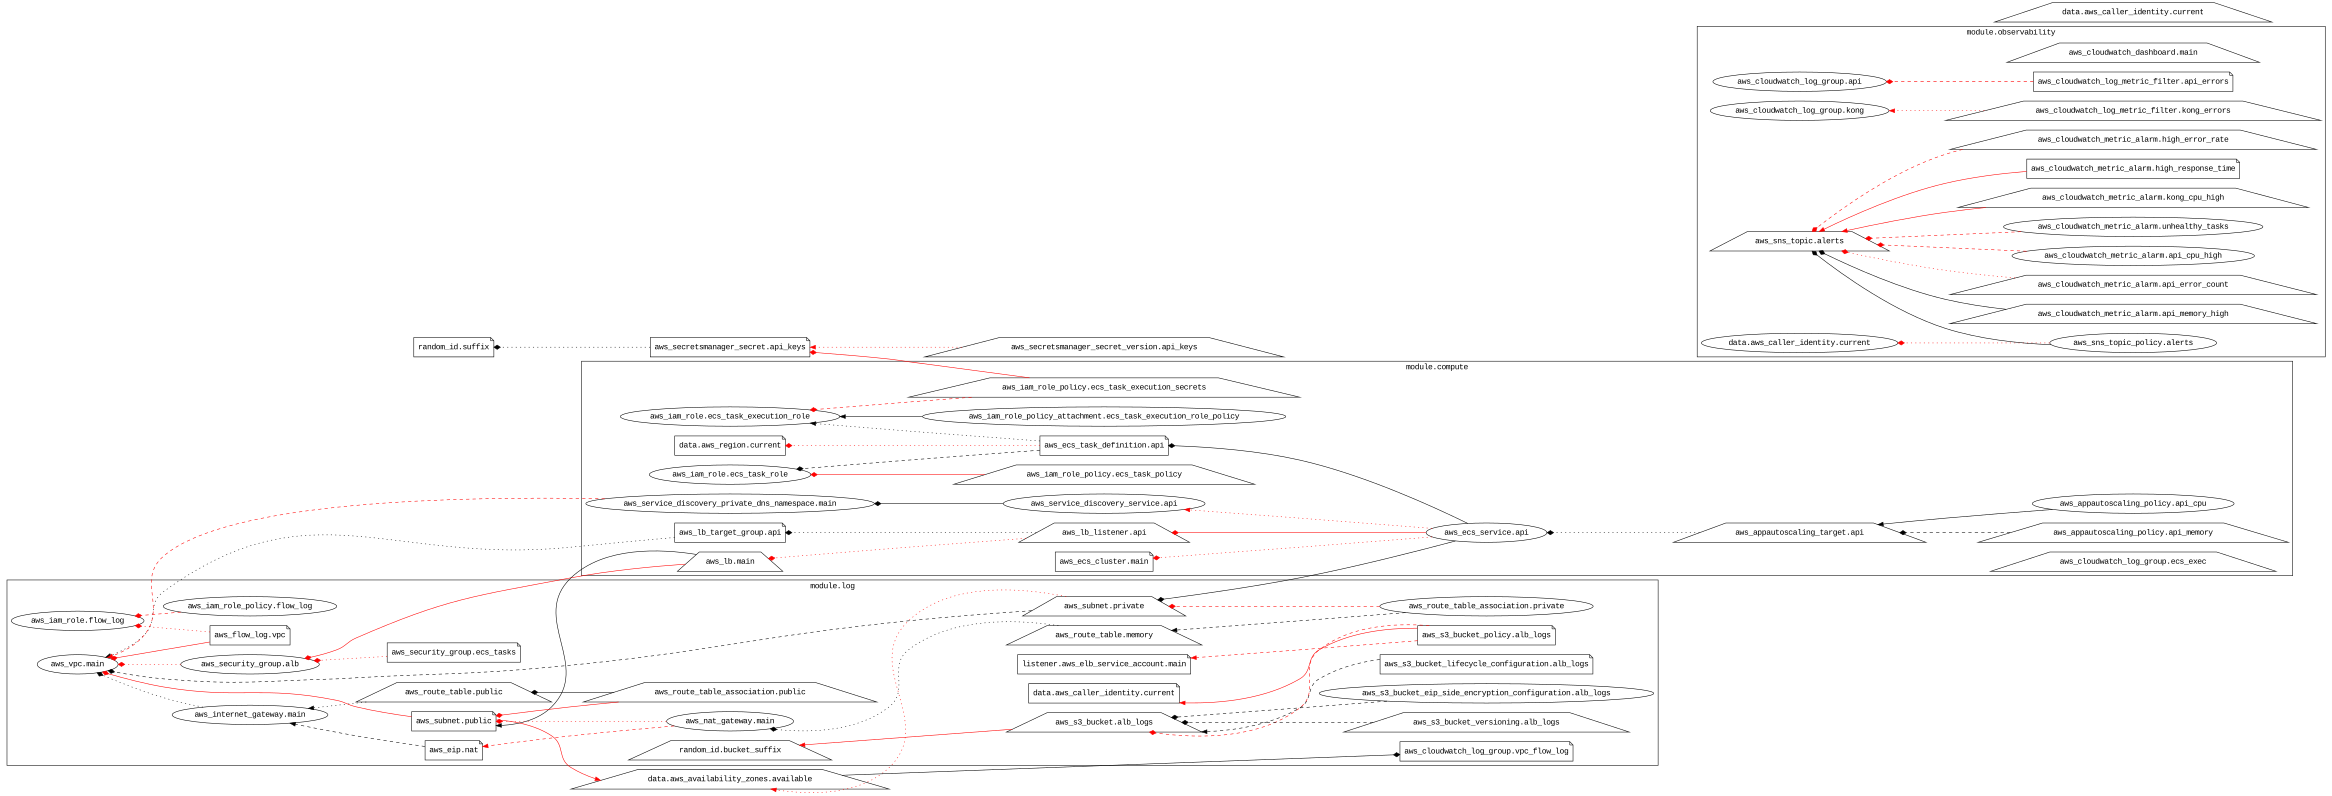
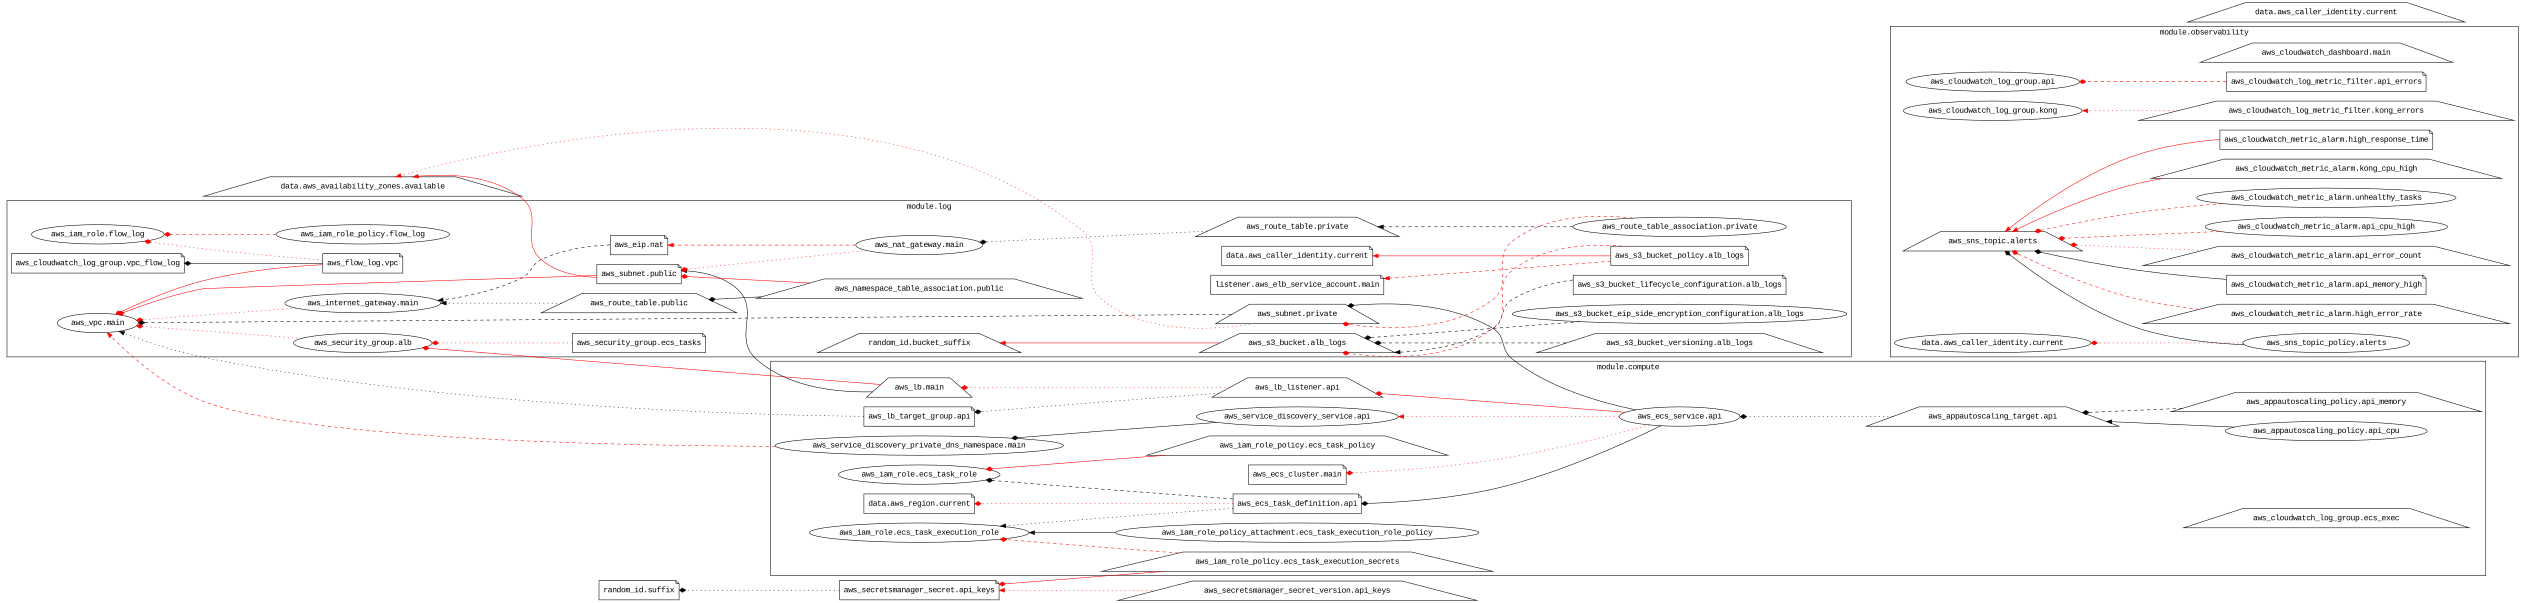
node "aws_cloudwatch_metric_alarm.api_memory_high": shape trapezium -> note
node "aws_route_table.memory": label "aws_route_table.memory" -> "aws_route_table.private"
node "aws_route_table_association.public": label "aws_route_table_association.public" -> "aws_namespace_table_association.public"
edge "aws_internet_gateway.main" -> "aws_vpc.main": color black -> red
edge "data.aws_availability_zones.available" -> "aws_cloudwatch_log_group.vpc_flow_log": now "aws_flow_log.vpc" -> "aws_cloudwatch_log_group.vpc_flow_log"
